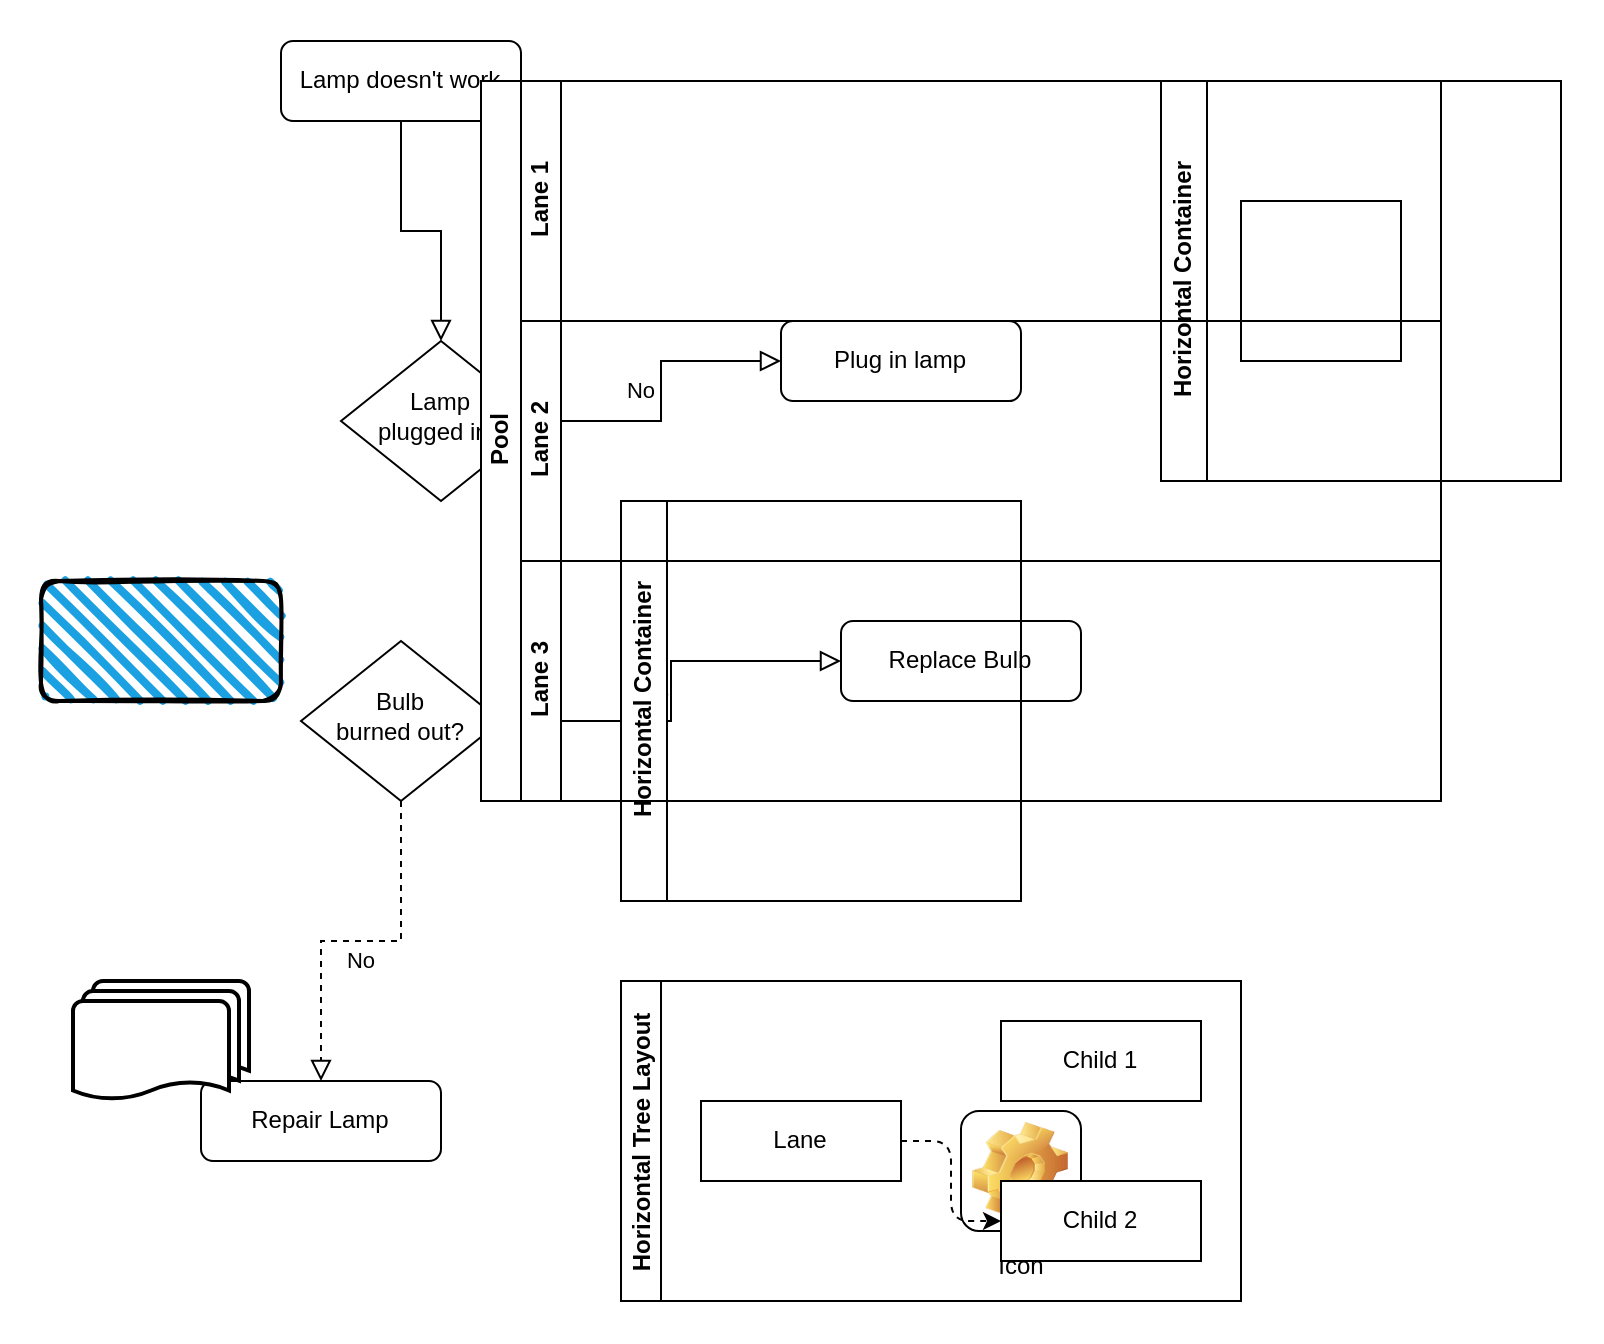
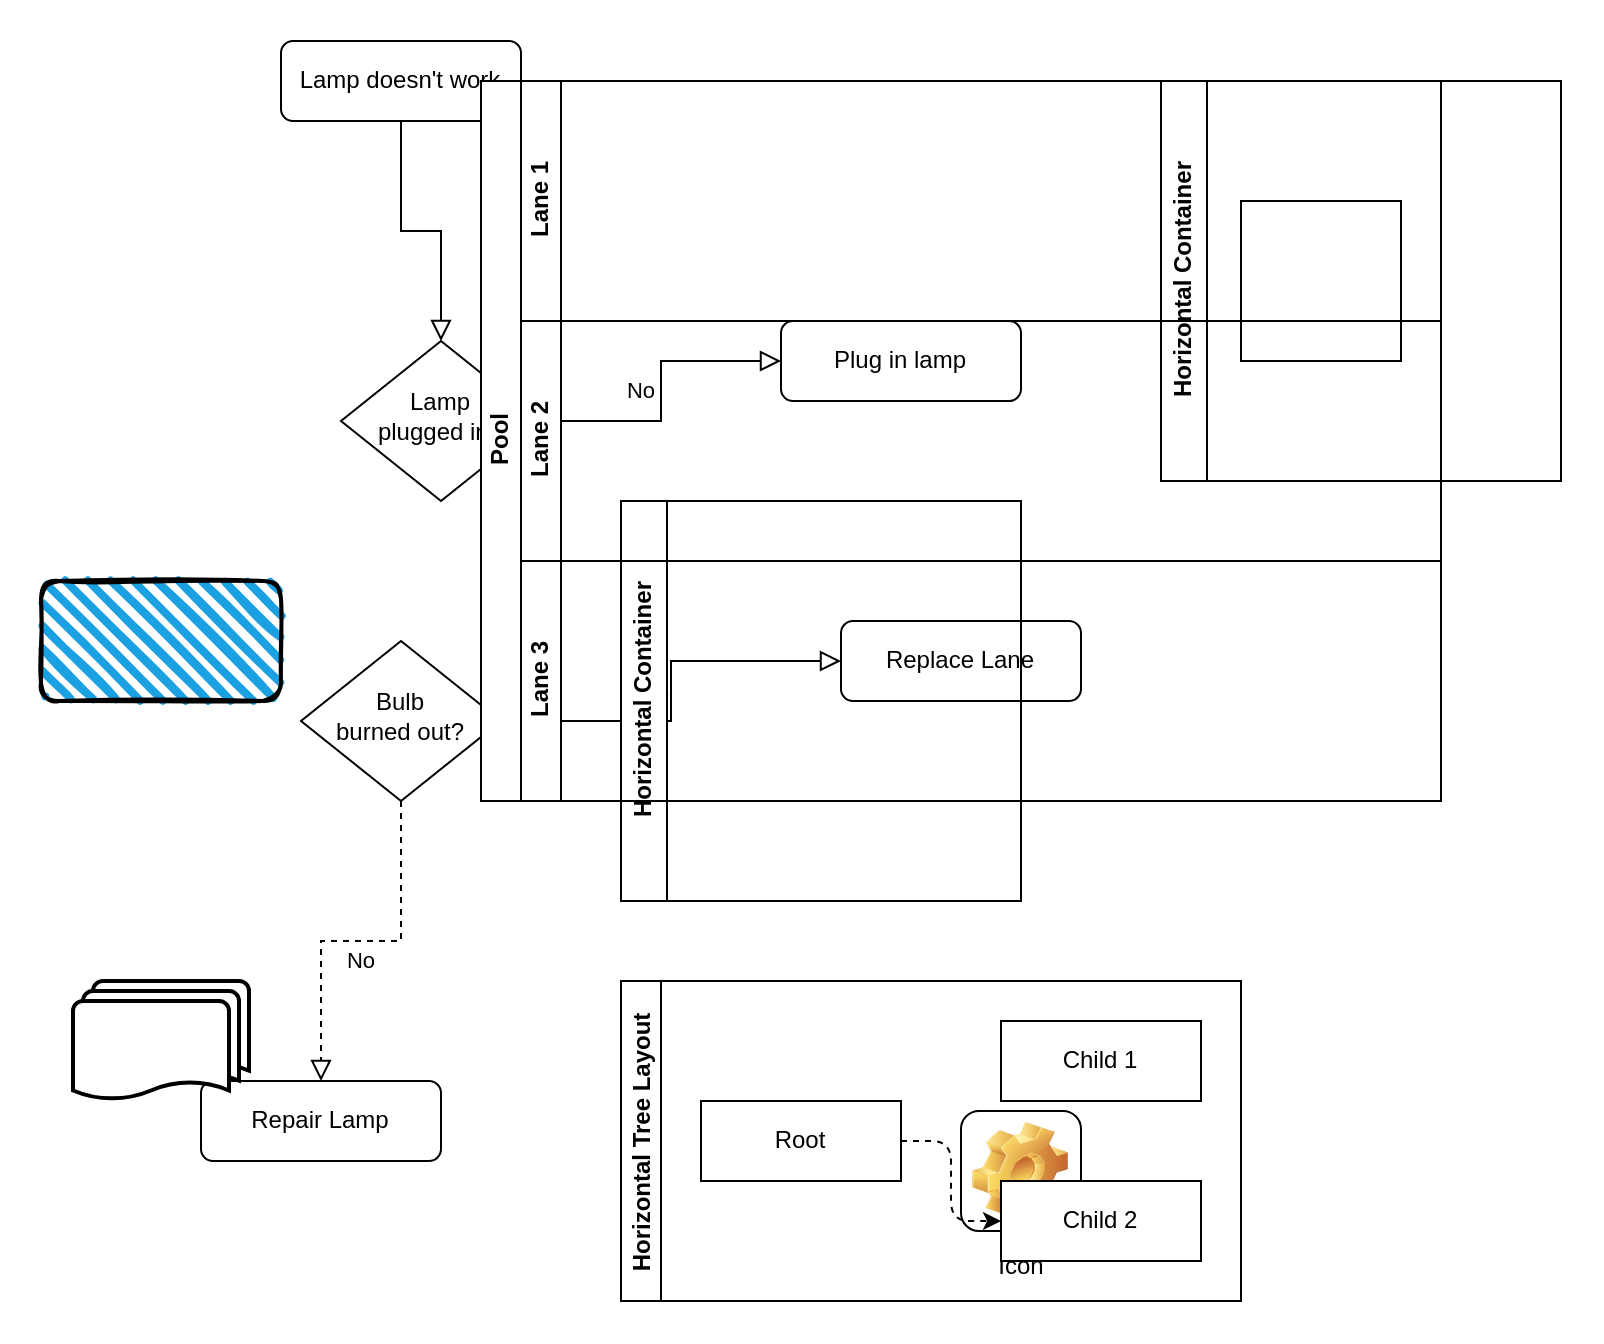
node "Replace Bulb": label "Replace Bulb" -> "Replace Lane"
node "Lane": label "Lane" -> "Root"
